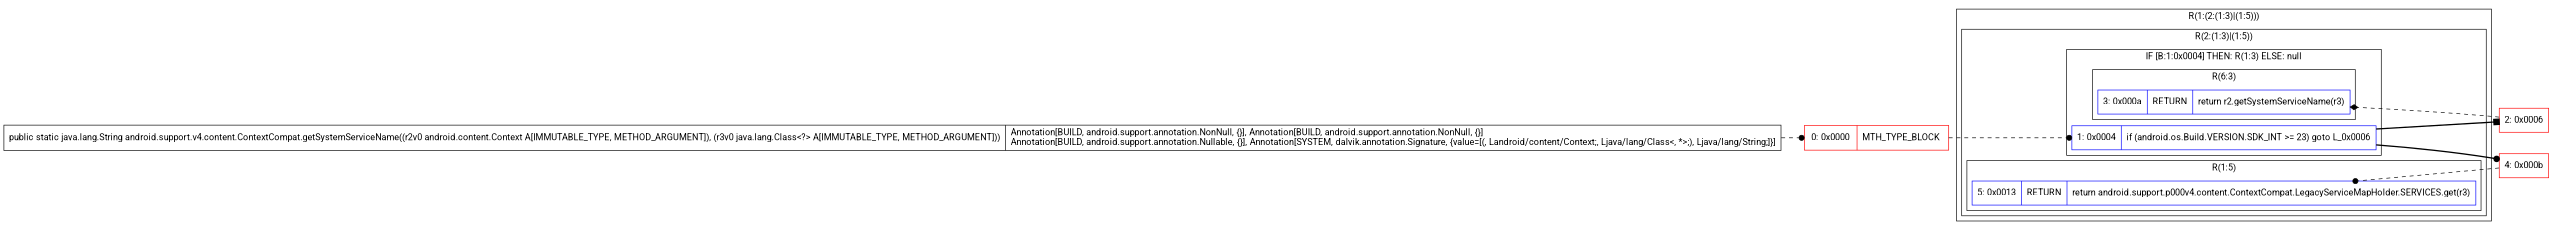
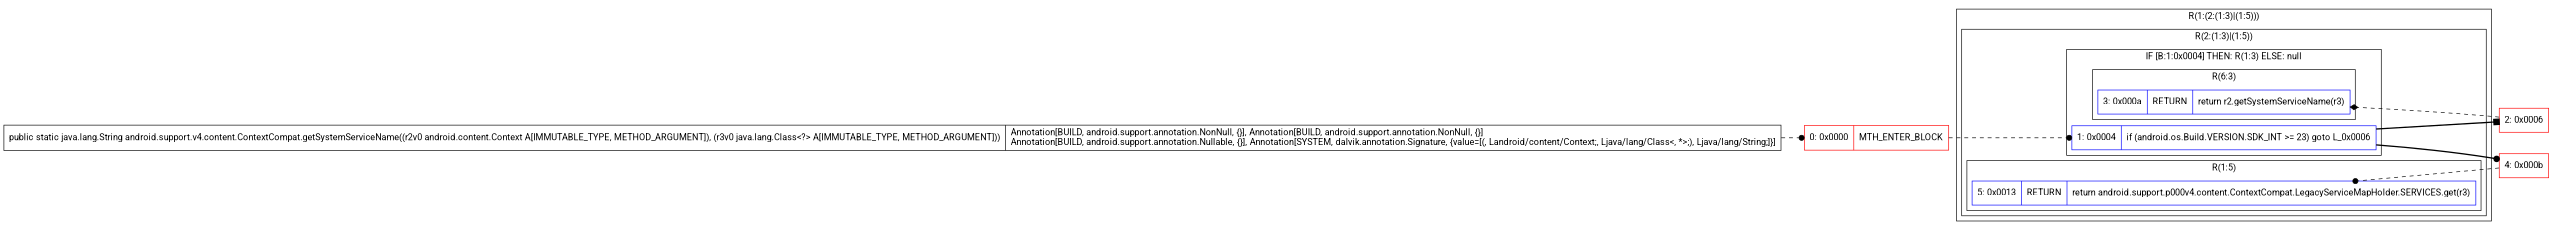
node "0: 0x0000": text "MTH_TYPE_BLOCK" -> "MTH_ENTER_BLOCK"
